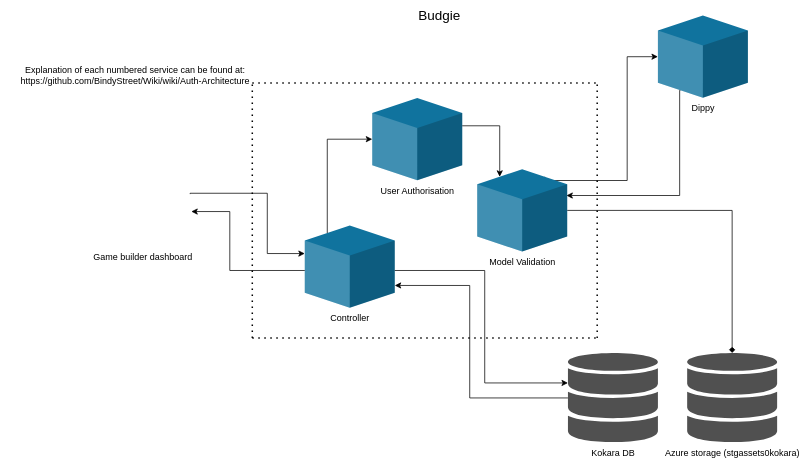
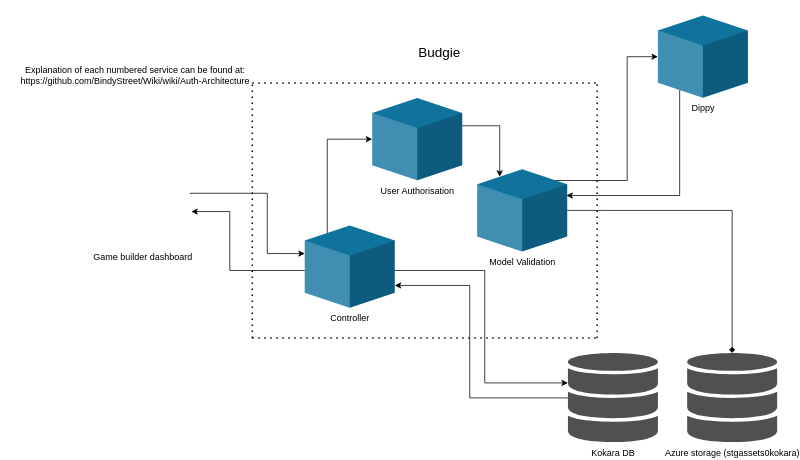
node "Budgie": moved (440, 15) -> (440, 53)
